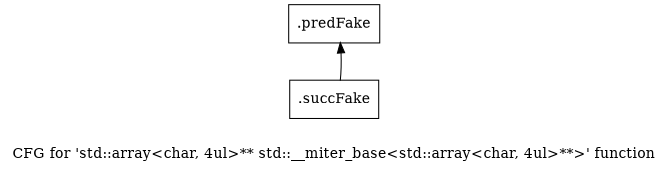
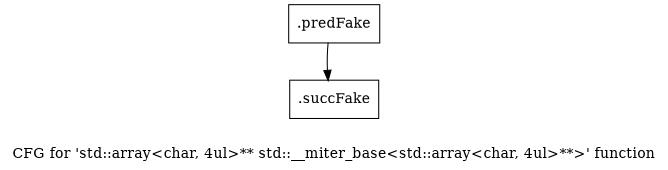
edge ".succFake" -> ".predFake": reversed
